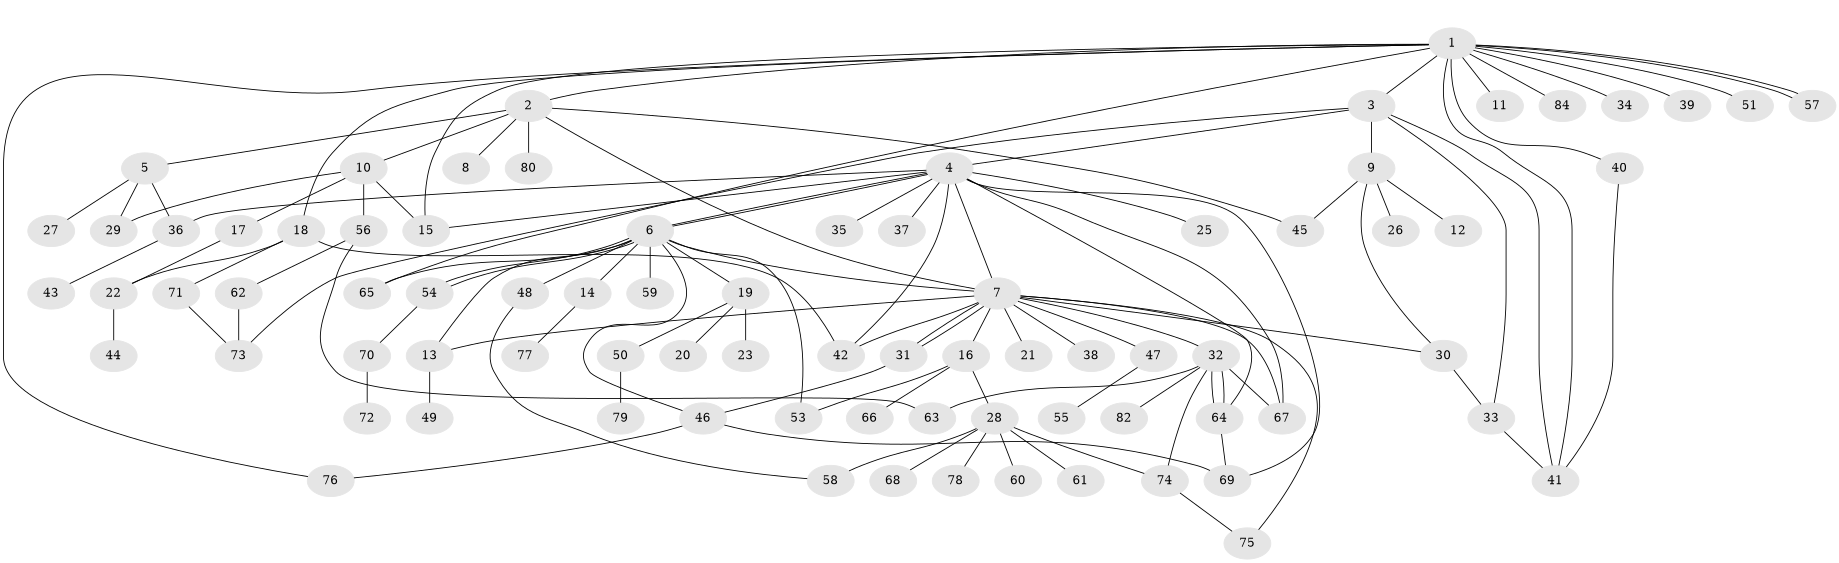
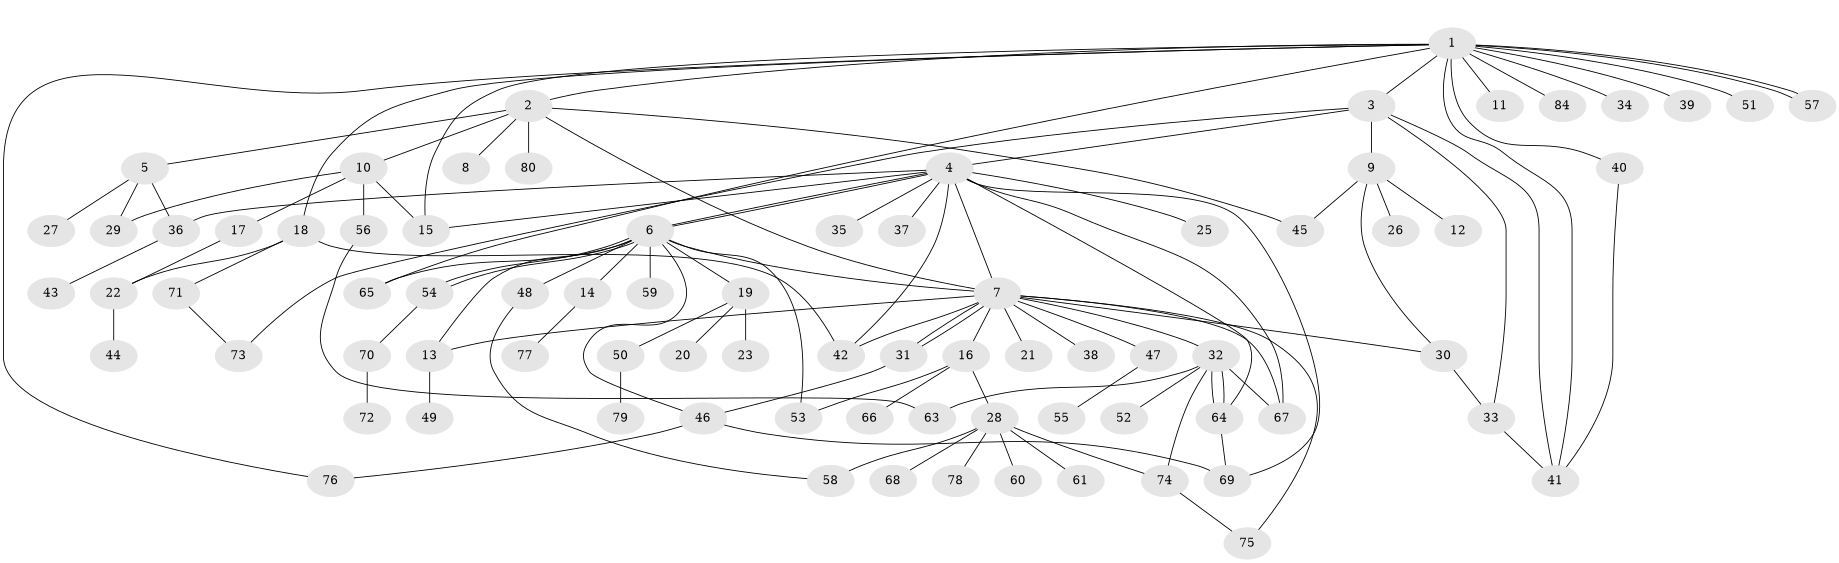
node "62": removed
node "82": label "82" -> "52"
